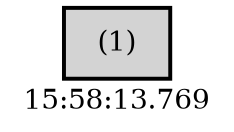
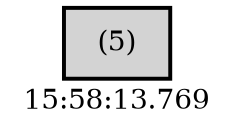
node "(1)": label "(1)" -> "(5)"
